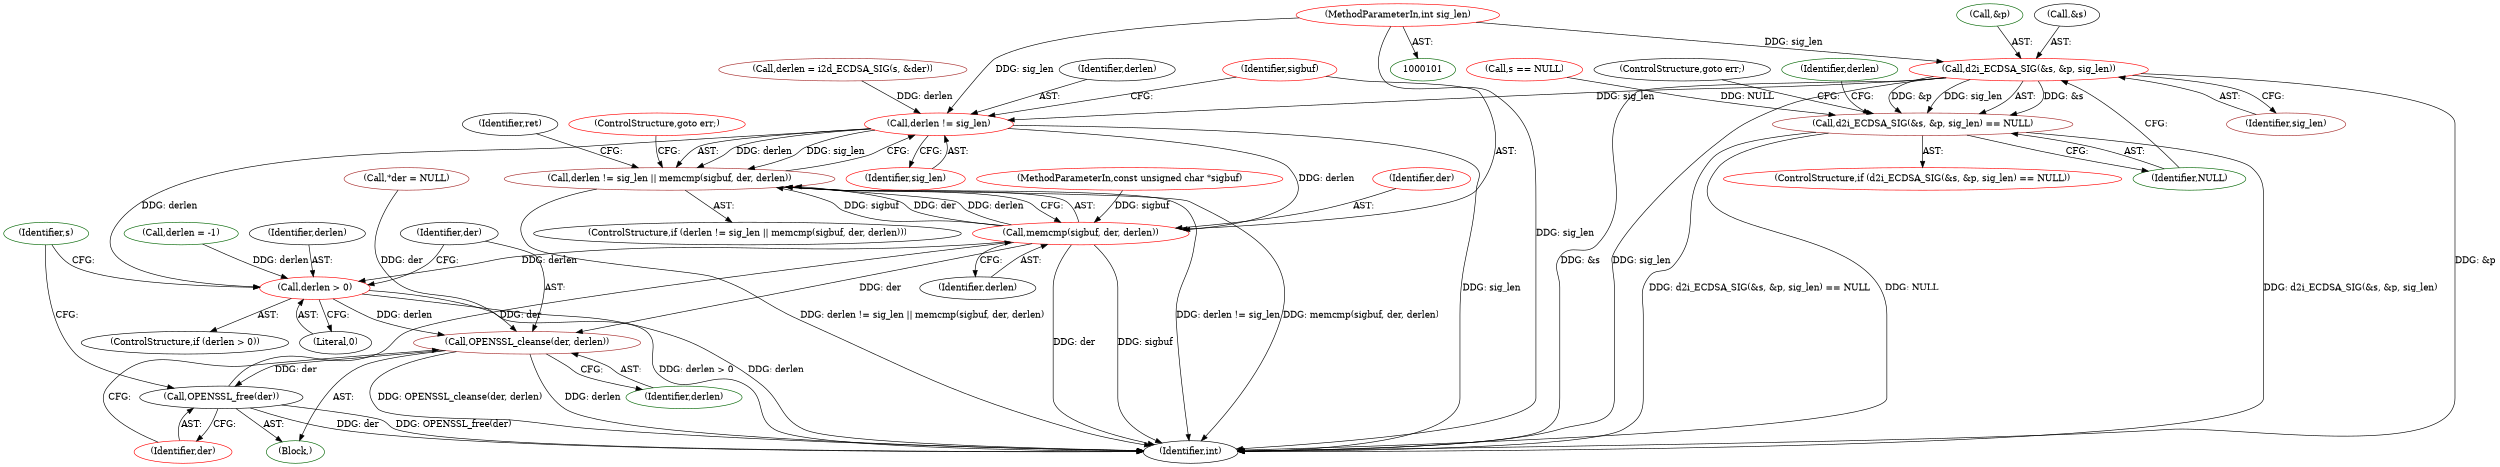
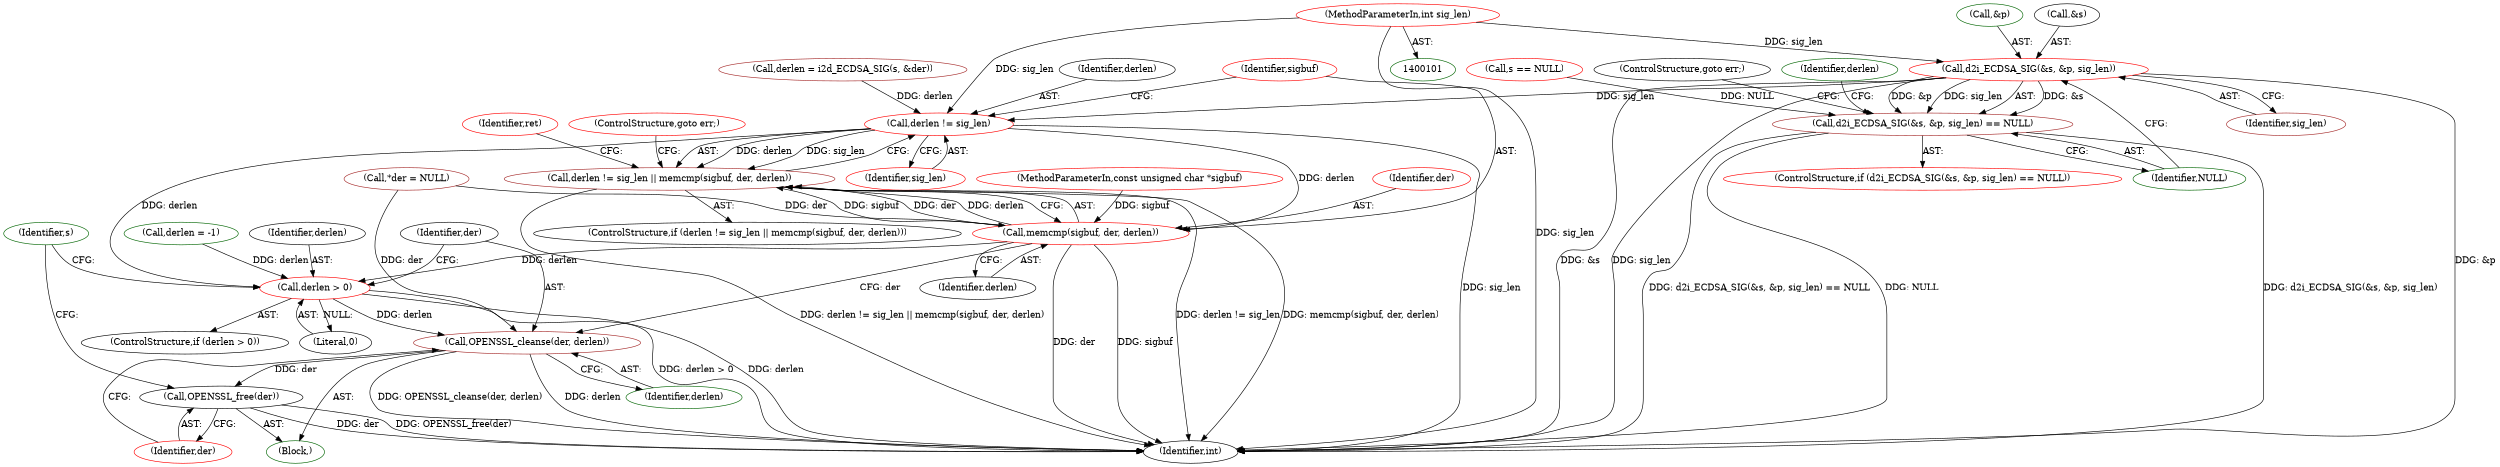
node "1000101": label "1000101" -> "1400101"
node "(Identifier,ret)": color black -> red
edge "(Call,memcmp(sigbuf, der, derlen))" -> "(Call,OPENSSL_cleanse(der, derlen))": label "DDG: der" -> "CFG: der"
edge "(Call,OPENSSL_free(der))" -> "(Call,memcmp(sigbuf, der, derlen))": now "(Call,*der = NULL)" -> "(Call,memcmp(sigbuf, der, derlen))"
edge "(Call,derlen > 0)" -> "(Literal,0)": label "CFG: " -> "NULL: "
